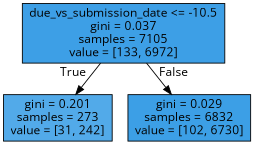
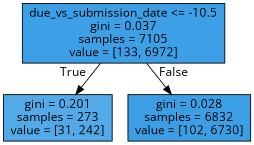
node "gini = 0.029 samples = 6832 value = [102, 6730]": label "gini = 0.029 samples = 6832 value = [102, 6730]" -> "gini = 0.028 samples = 6832 value = [102, 6730]"
